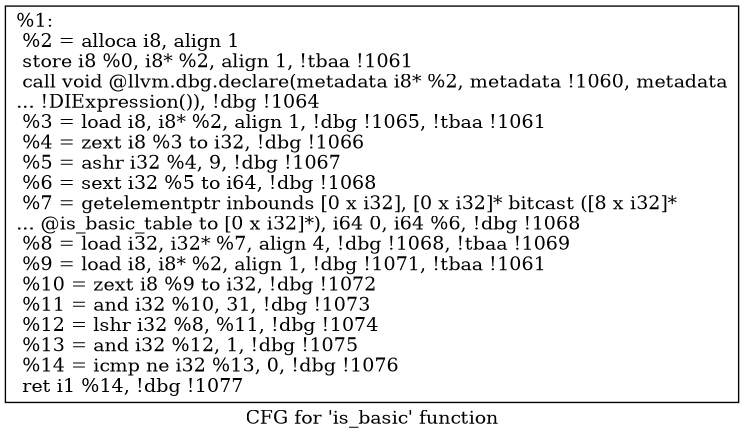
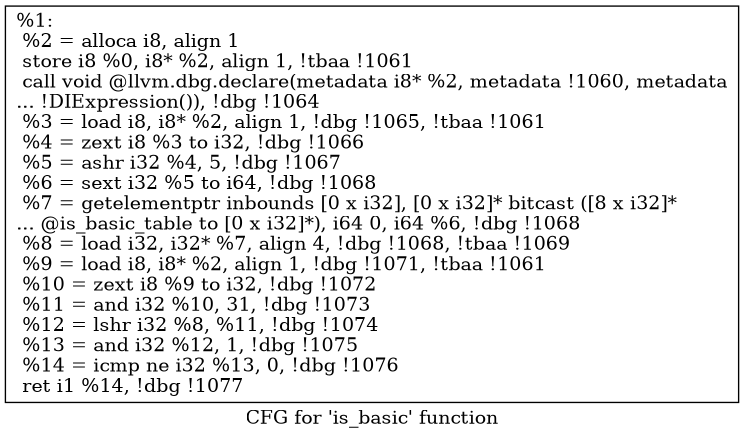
node "%1:": text "%5 = ashr i32 %4, 9, !dbg !1067" -> "%5 = ashr i32 %4, 5, !dbg !1067"
